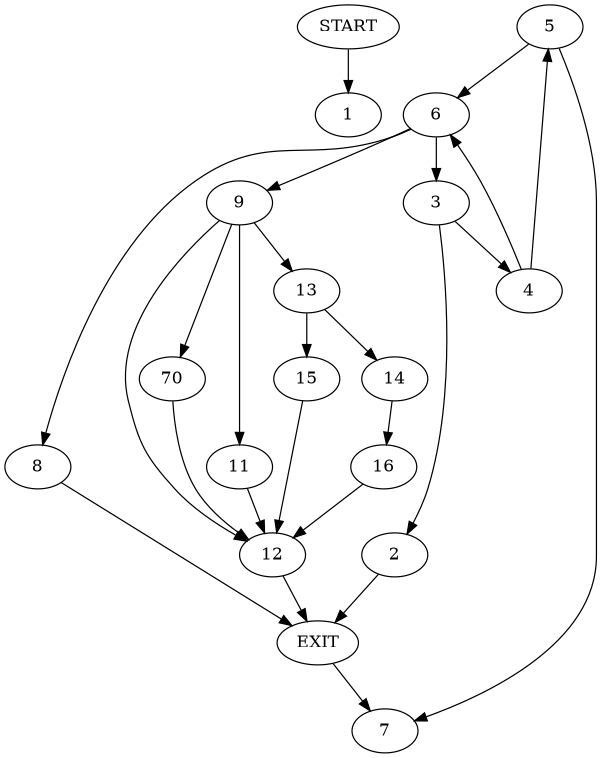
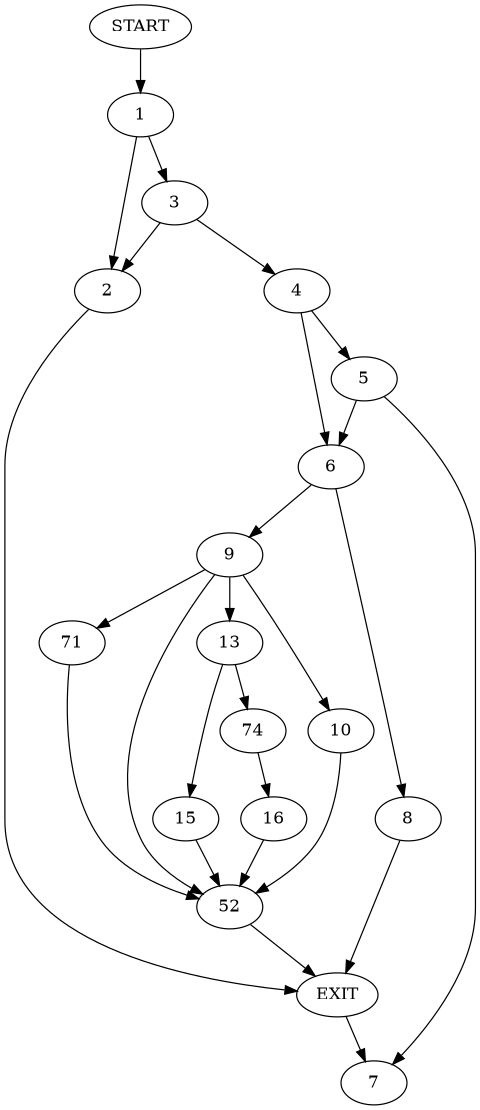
edge "6" -> "3": now "1" -> "3"
edge "1" -> "2": added
node "70": label "70" -> "10"
node "14": label "14" -> "74"
node "11": label "11" -> "71"
node "12": label "12" -> "52"
